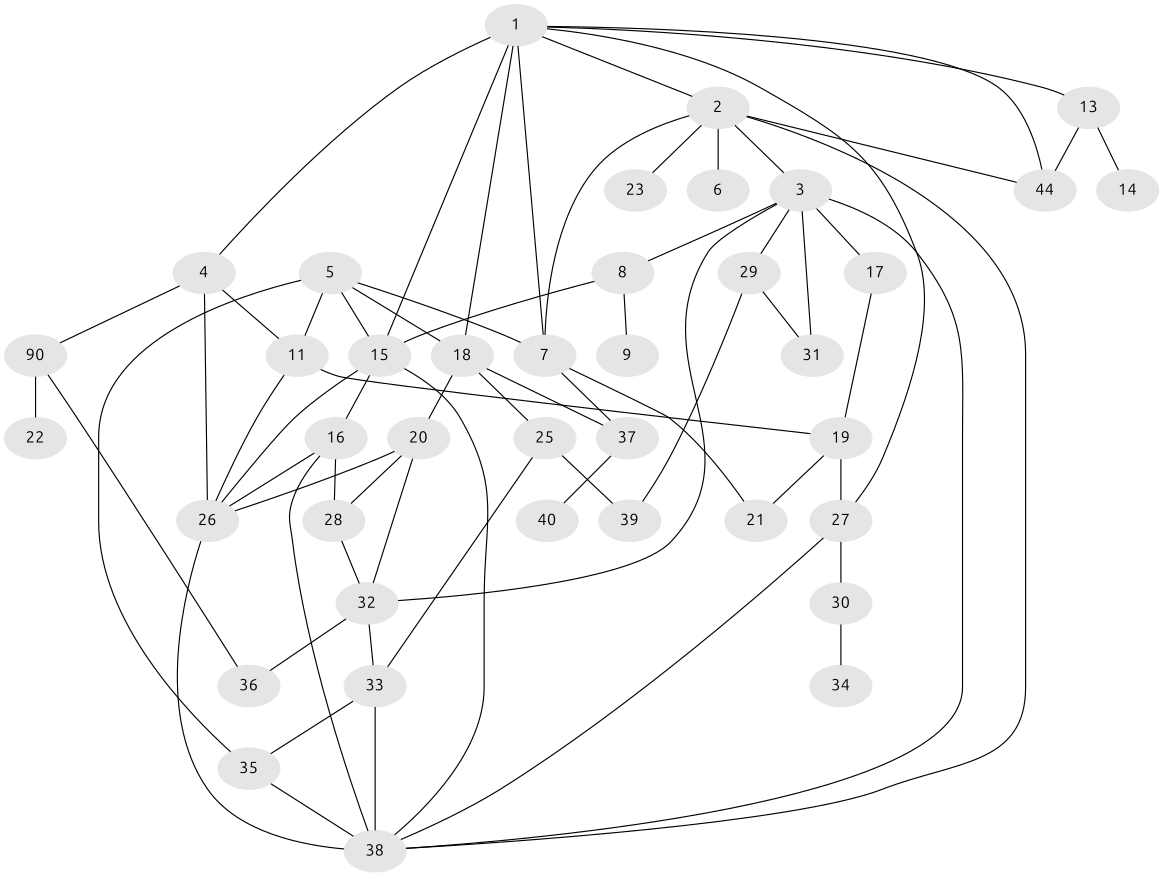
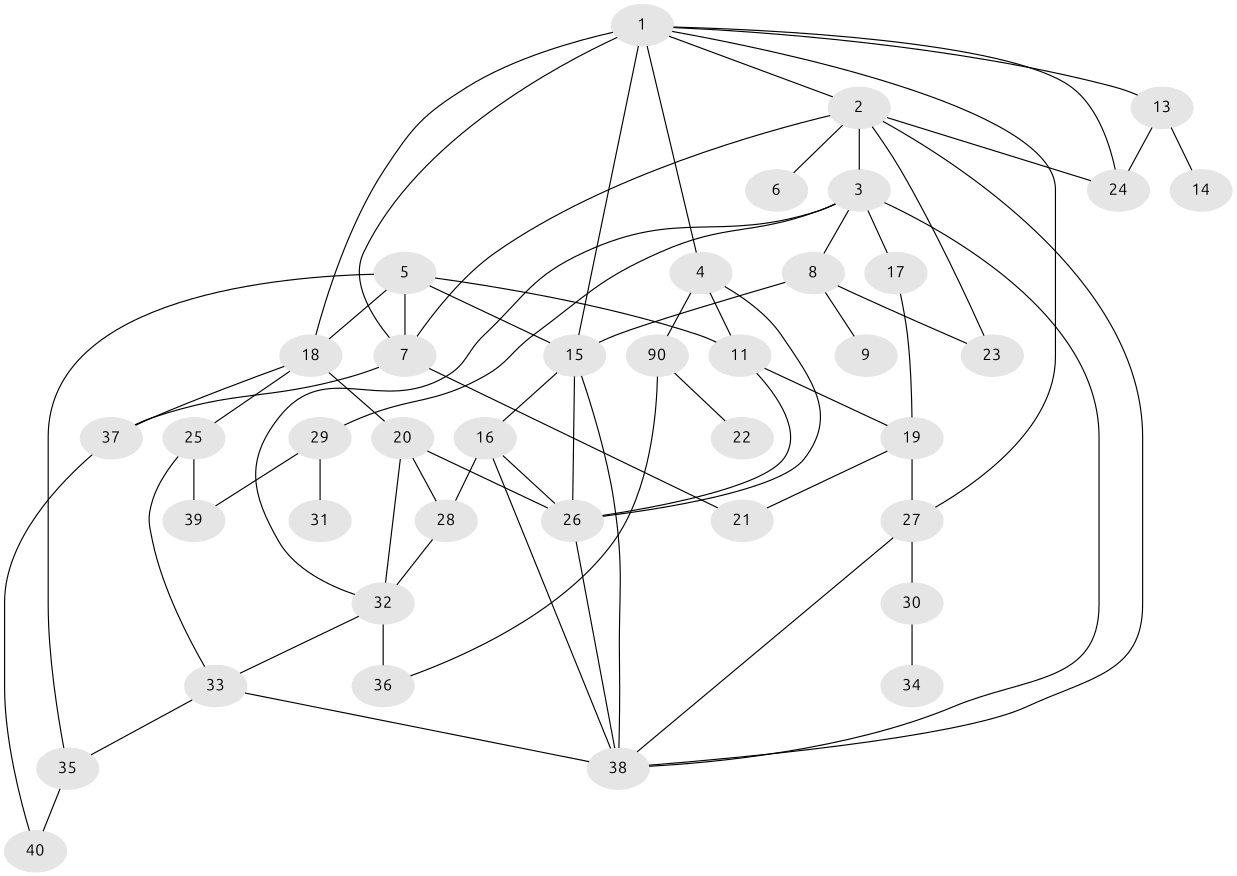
node "44": label "44" -> "24"
edge "3" -- "31": removed
edge "8" -- "23": added
edge "35" -- "38": now "35" -- "40"
